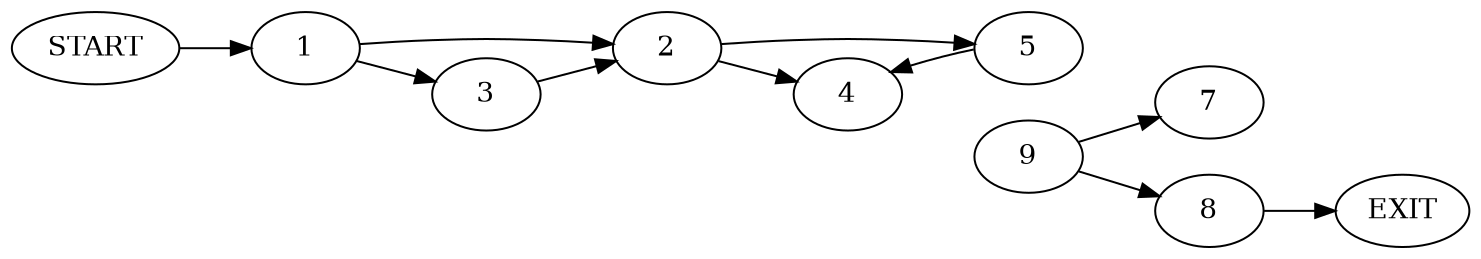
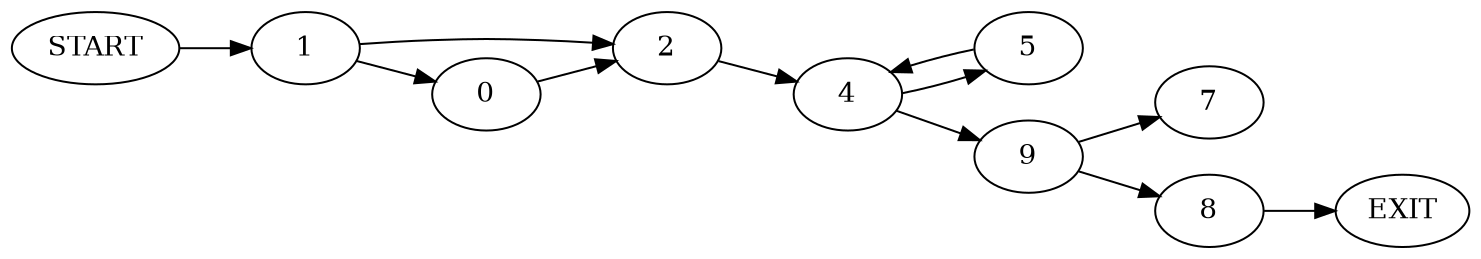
edge "2" -> "5": now "4" -> "5"
node "3": label "3" -> "0"
edge "4" -> "9": added
